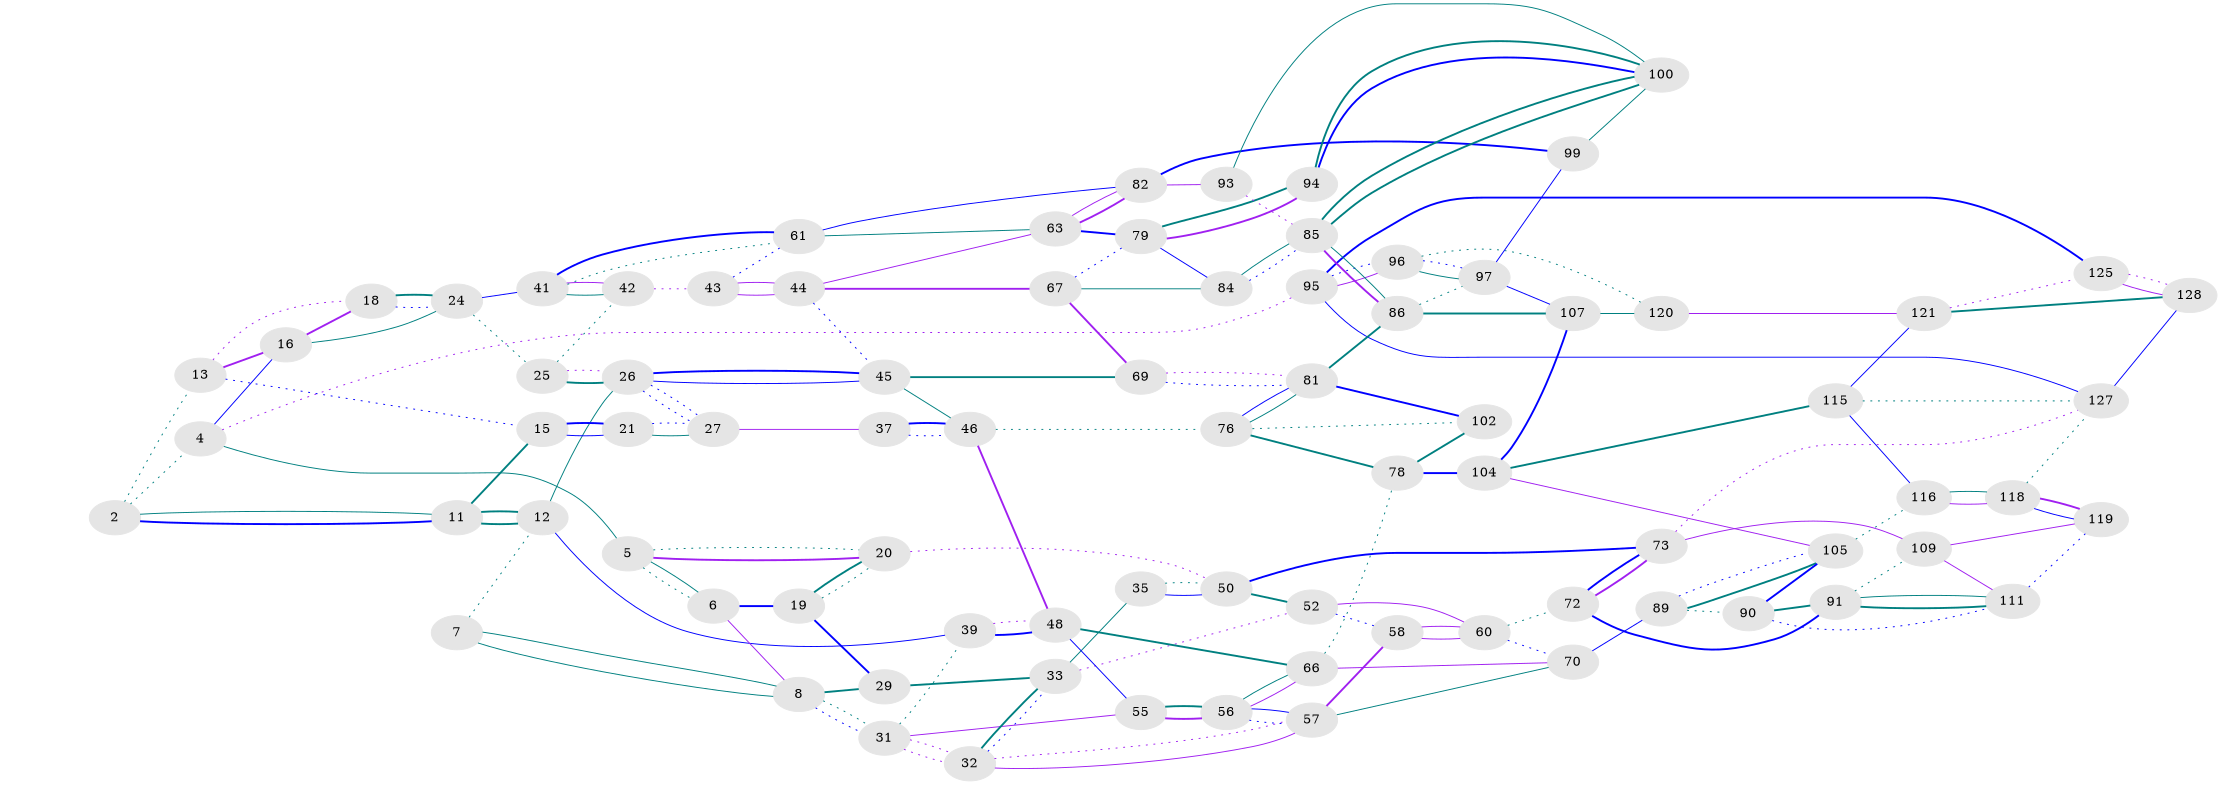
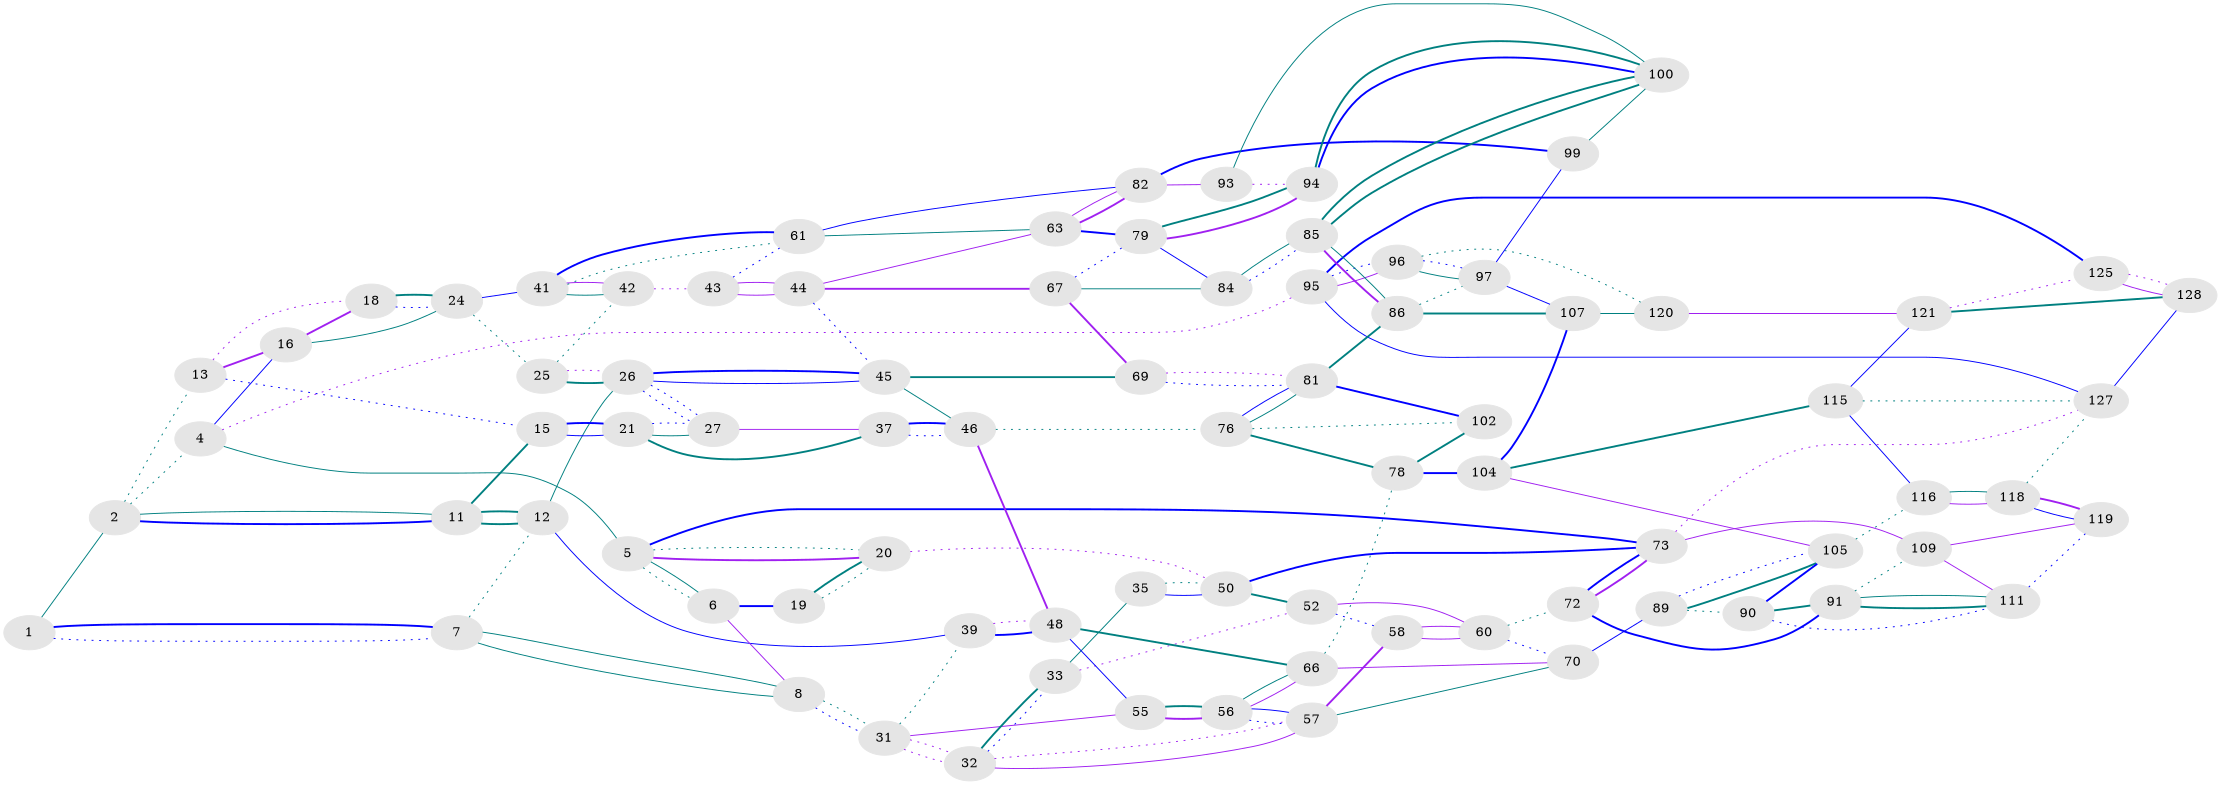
edge "93" -- "85": now "93" -- "94"
edge "21" -- "37": added
edge "73" -- "5": added
node "1": added
node "29": removed
